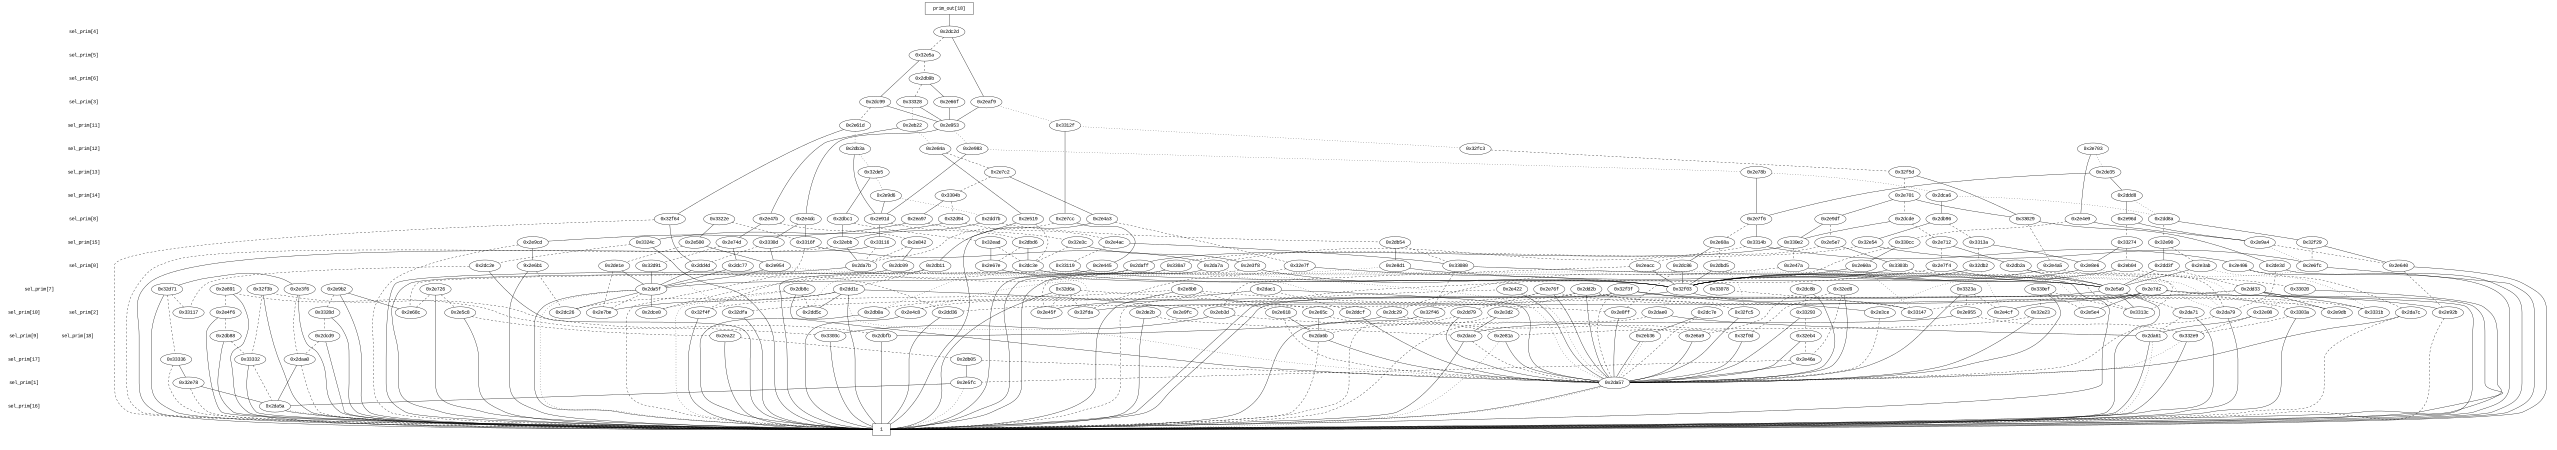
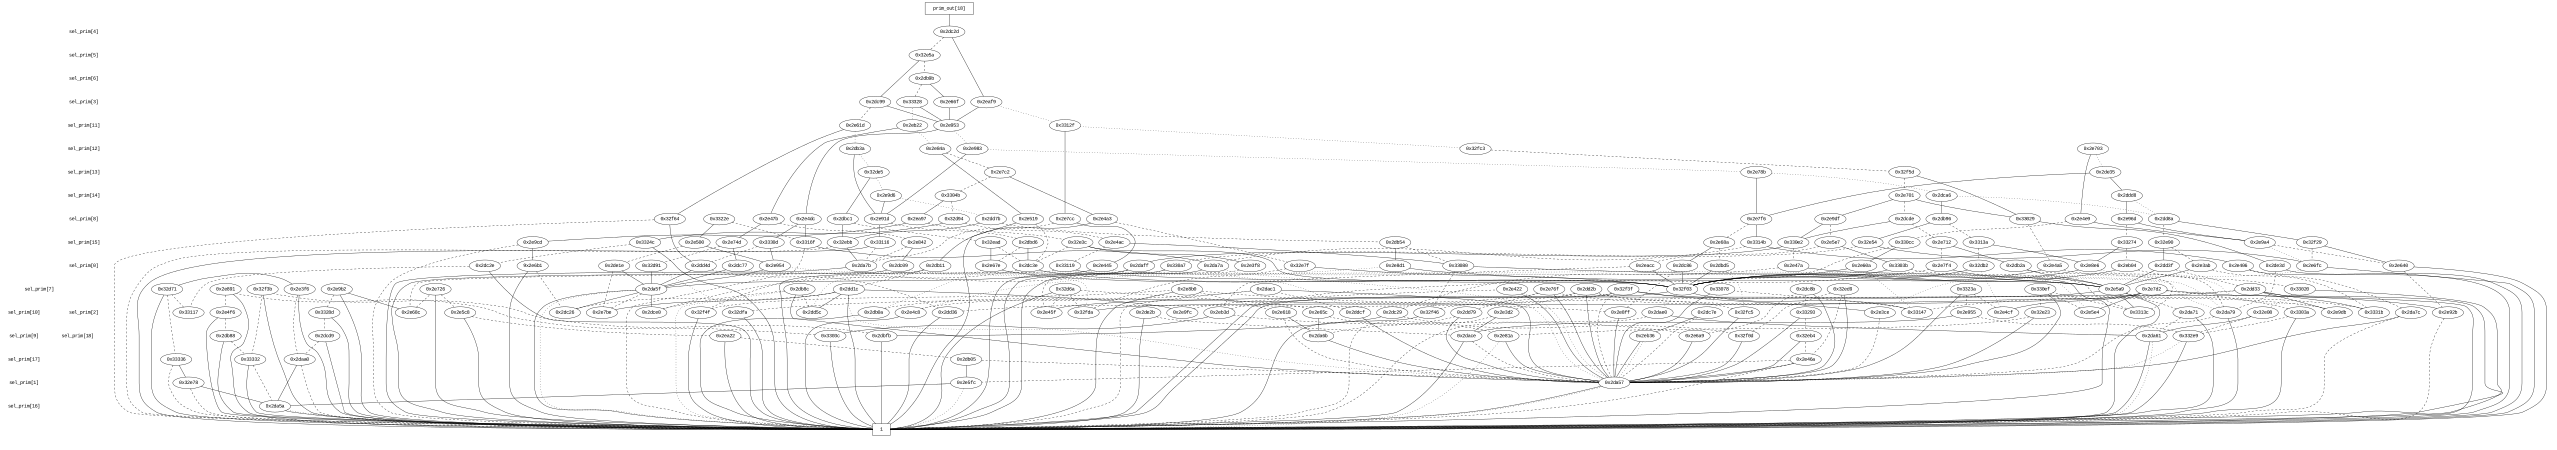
edge "0x2e3ab" -- "0x3331b": style dotted -> dashed
edge "0x2e3f8" -- "0x32f03": now "0x32e3c" -- "0x32f03"
edge "0x33078" -- "0x2da57": added
edge "0x2da6b" -- "1": now "0x2e46a" -- "1"
